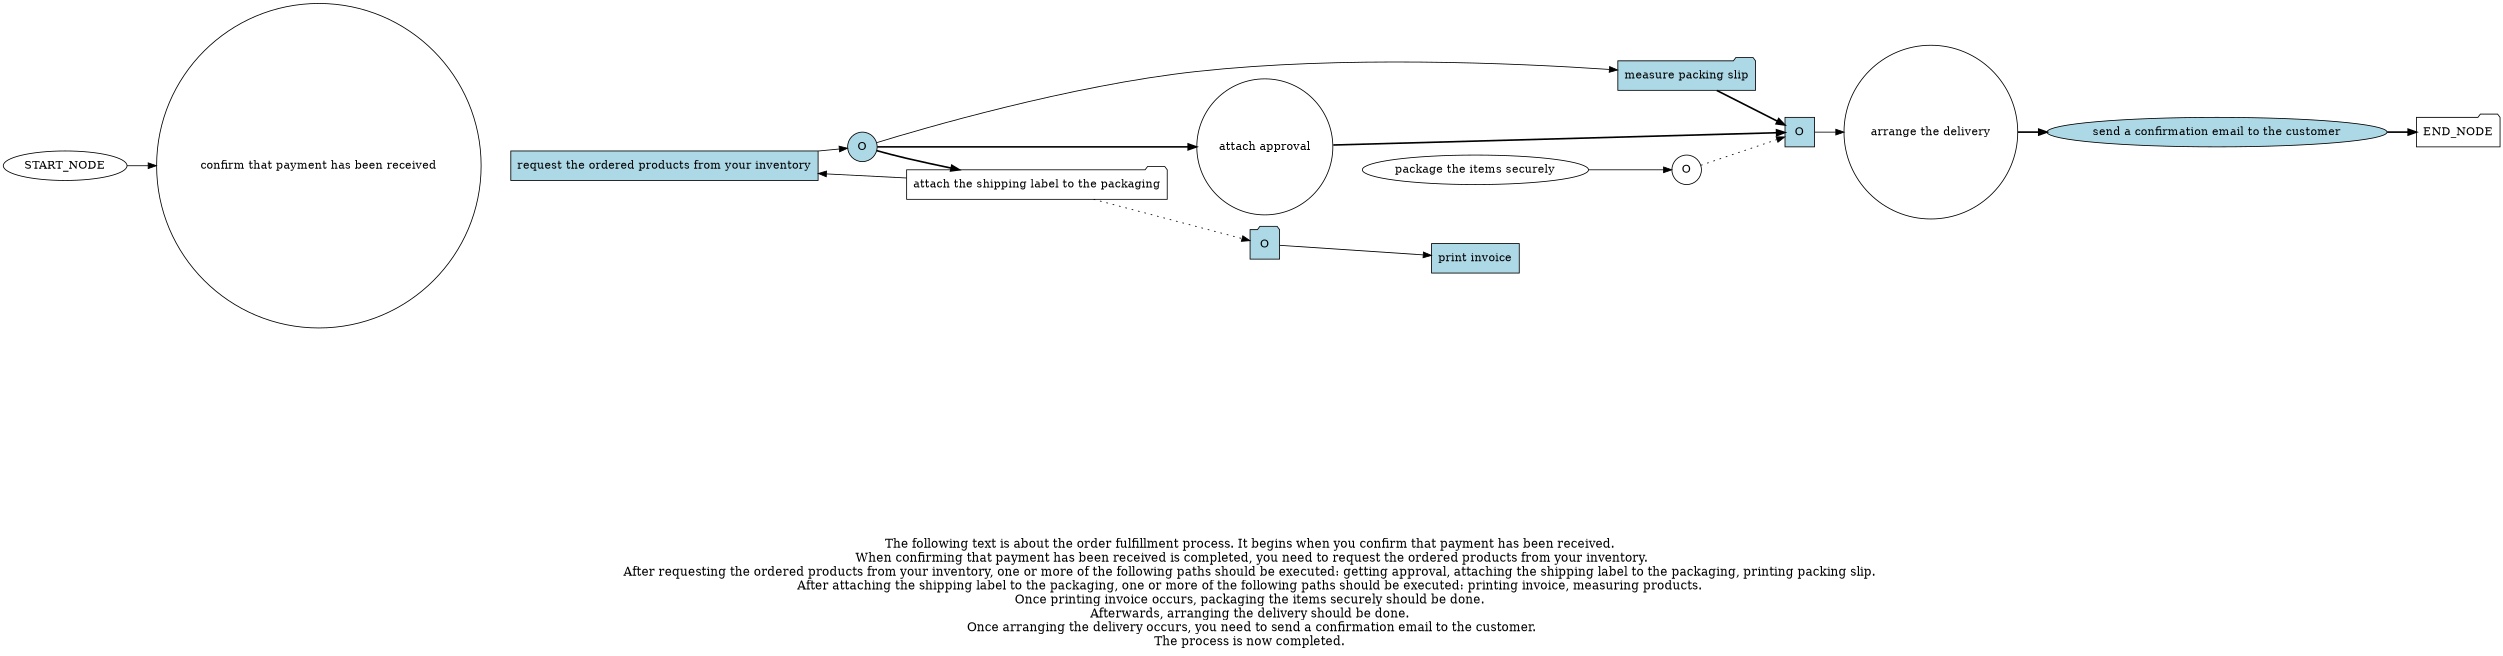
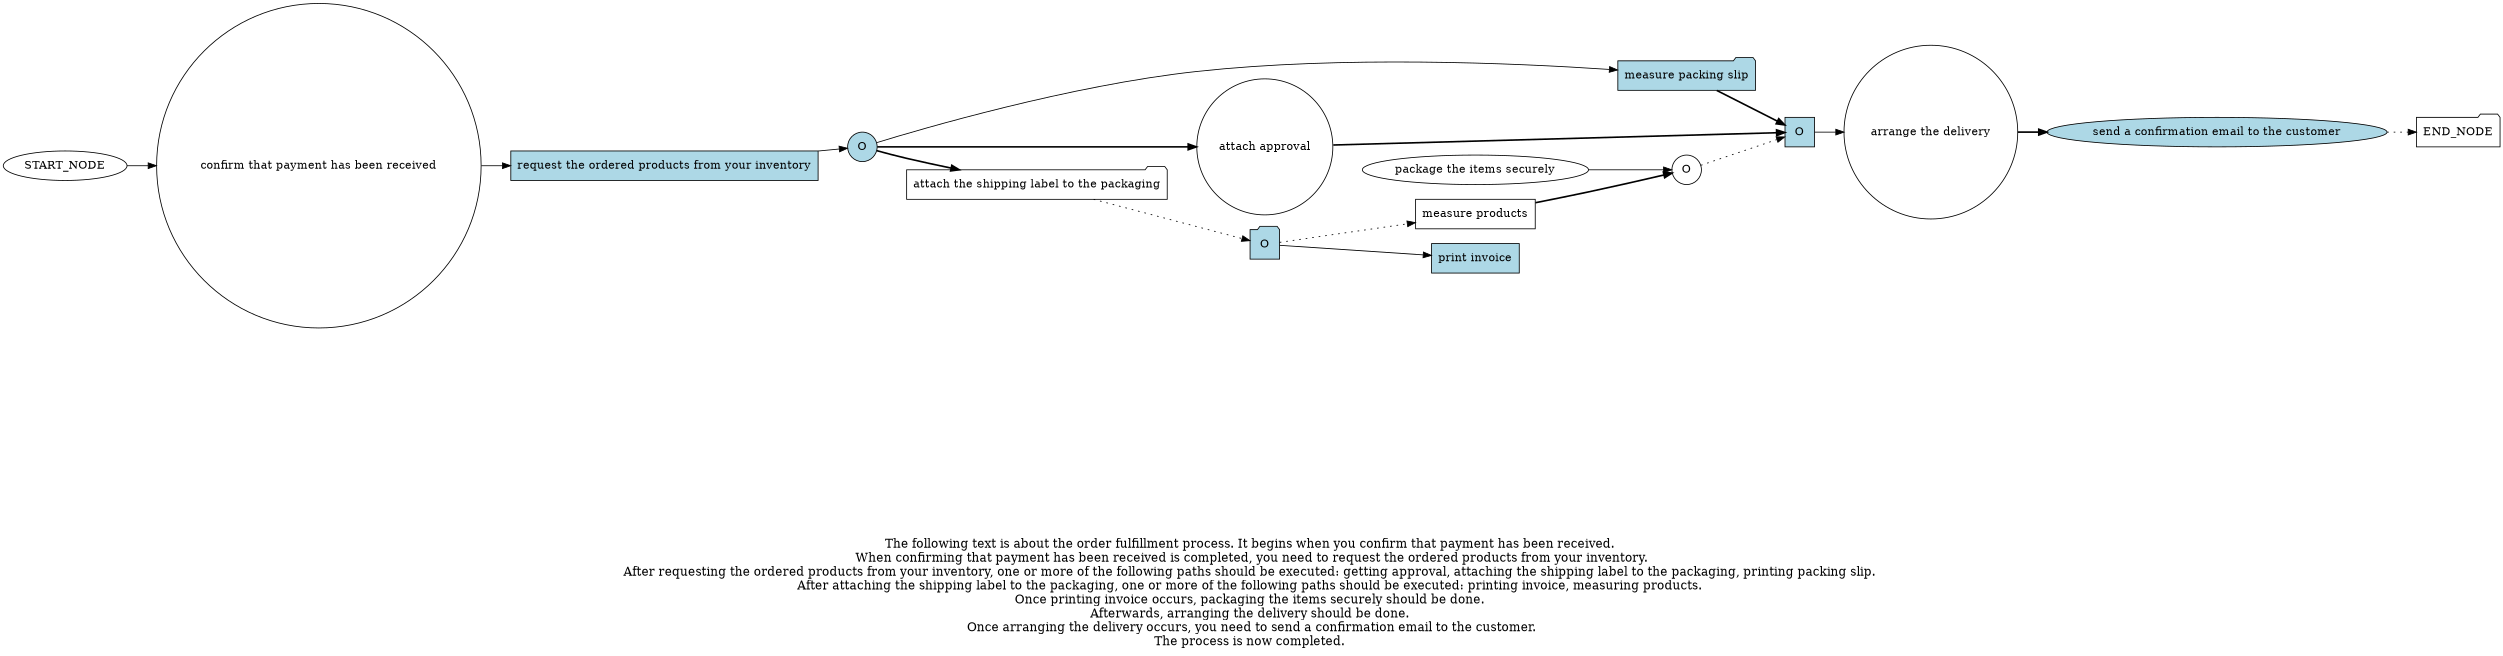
edge "send a confirmation email to the customer" -> "END_NODE": style bold -> dotted
edge "attach the shipping label to the packaging" -> "request the ordered products from your inventory": now "confirm that payment has been received" -> "request the ordered products from your inventory"
node "measure products": added
